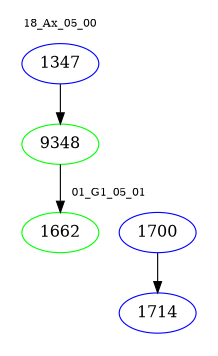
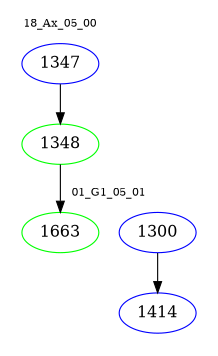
node "9348": label "9348" -> "1348"
node "1662": label "1662" -> "1663"
node "1700": label "1700" -> "1300"
node "1714": label "1714" -> "1414"
